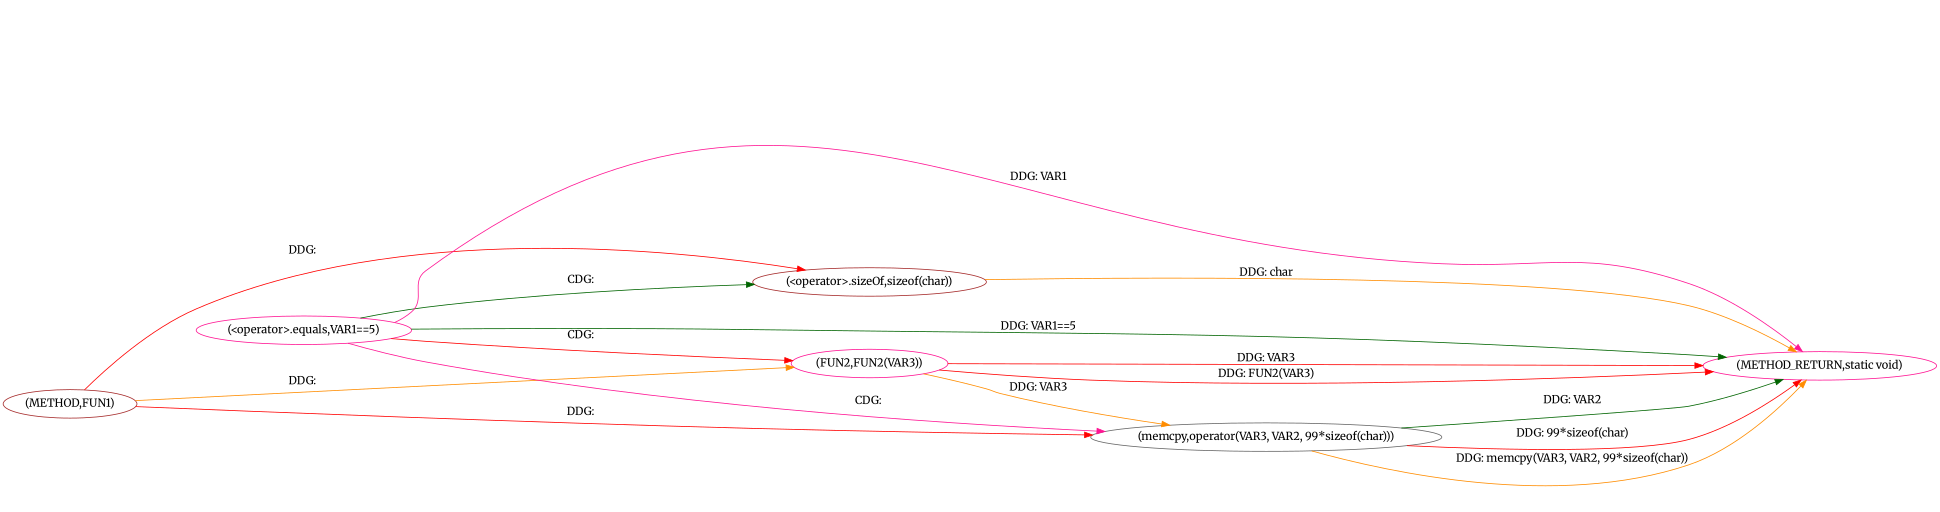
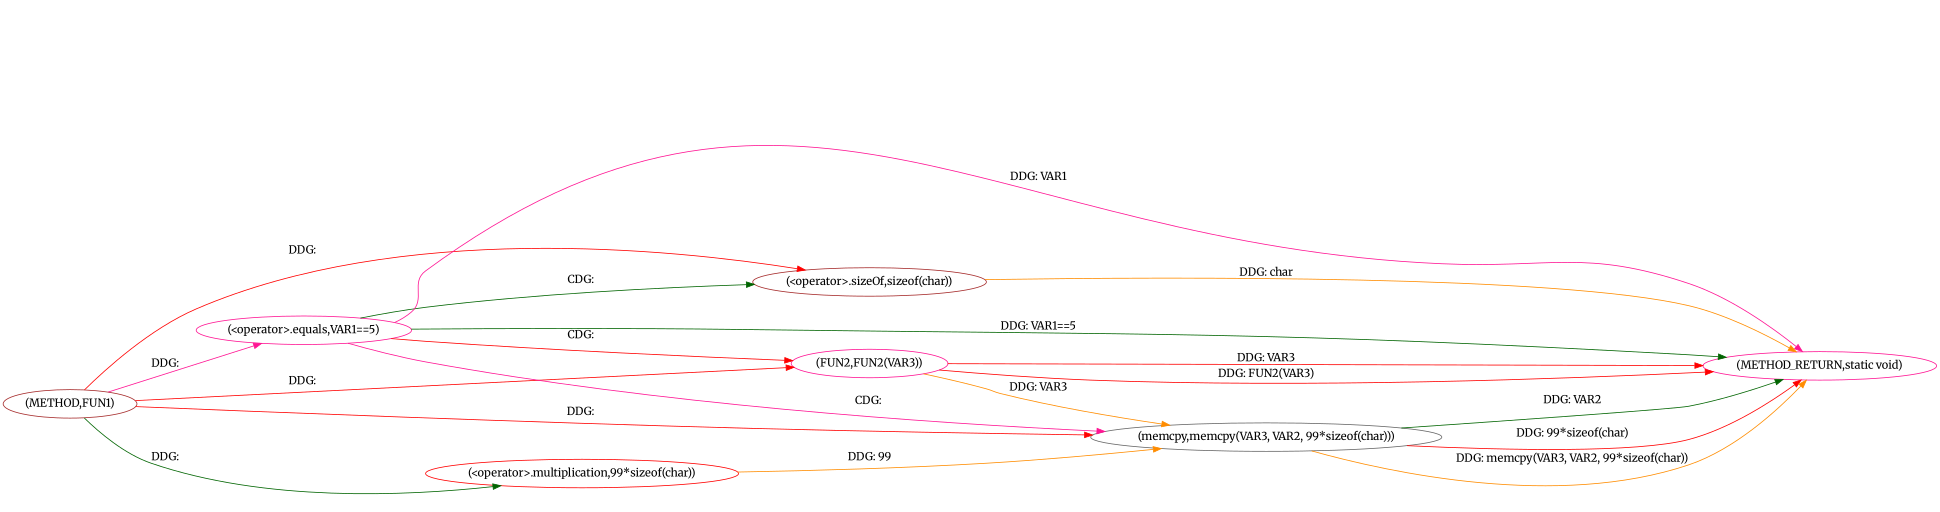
edge "(METHOD,FUN1)" -> "(<operator>.equals,VAR1==5)": added, label "DDG:"
edge "(METHOD,FUN1)" -> "(FUN2,FUN2(VAR3))": color darkorange -> red
node "(memcpy,operator(VAR3, VAR2, 99*sizeof(char)))": label "(memcpy,operator(VAR3, VAR2, 99*sizeof(char)))" -> "(memcpy,memcpy(VAR3, VAR2, 99*sizeof(char)))"
node "(<operator>.multiplication,99*sizeof(char))": added
